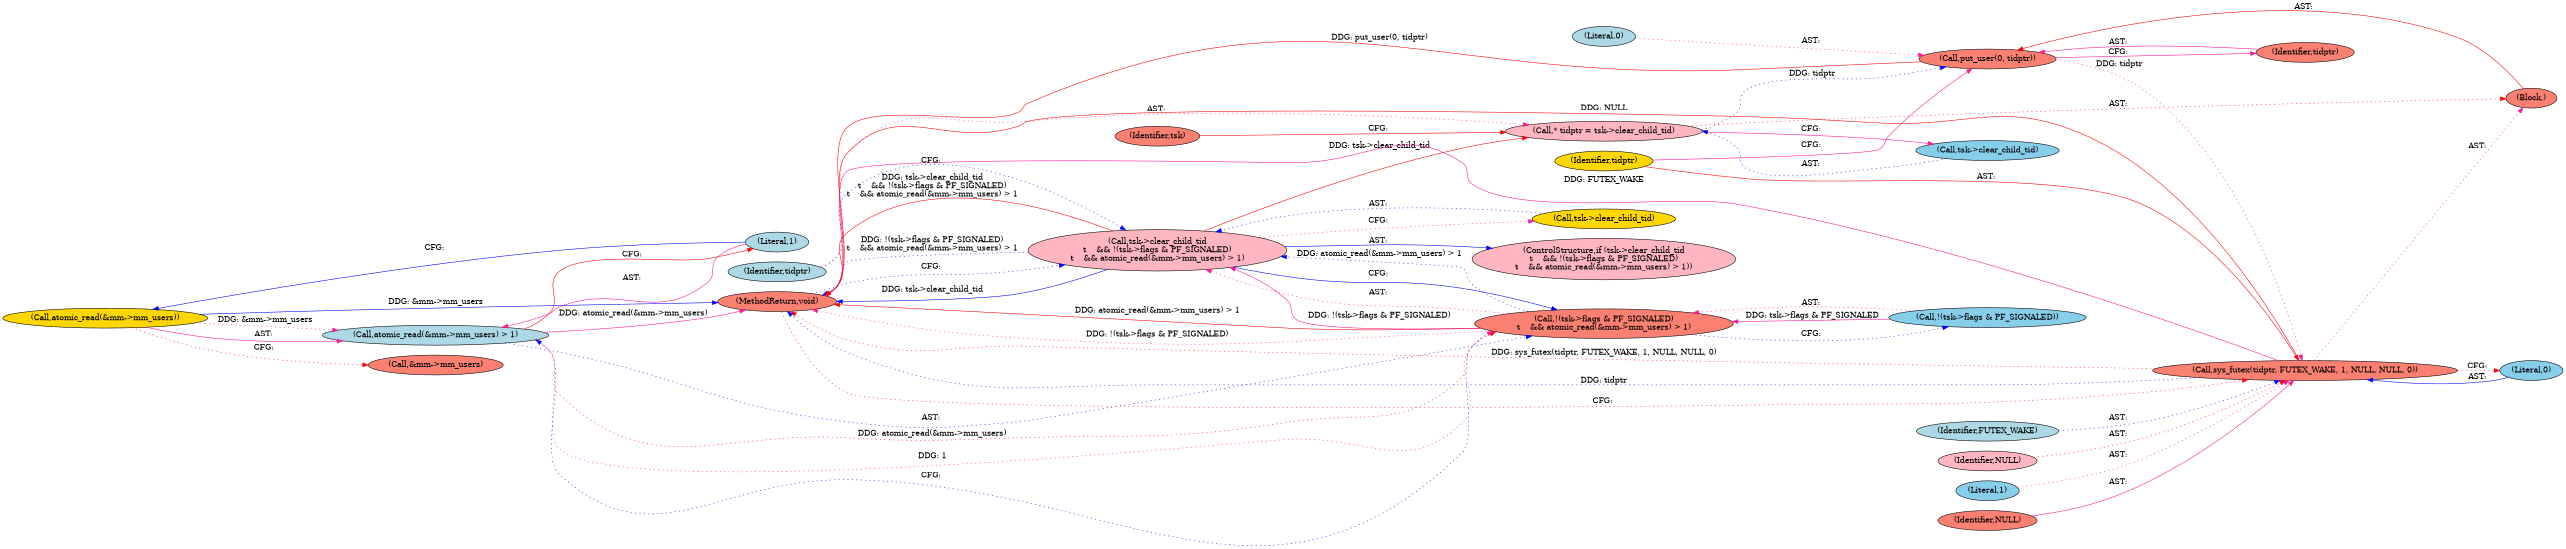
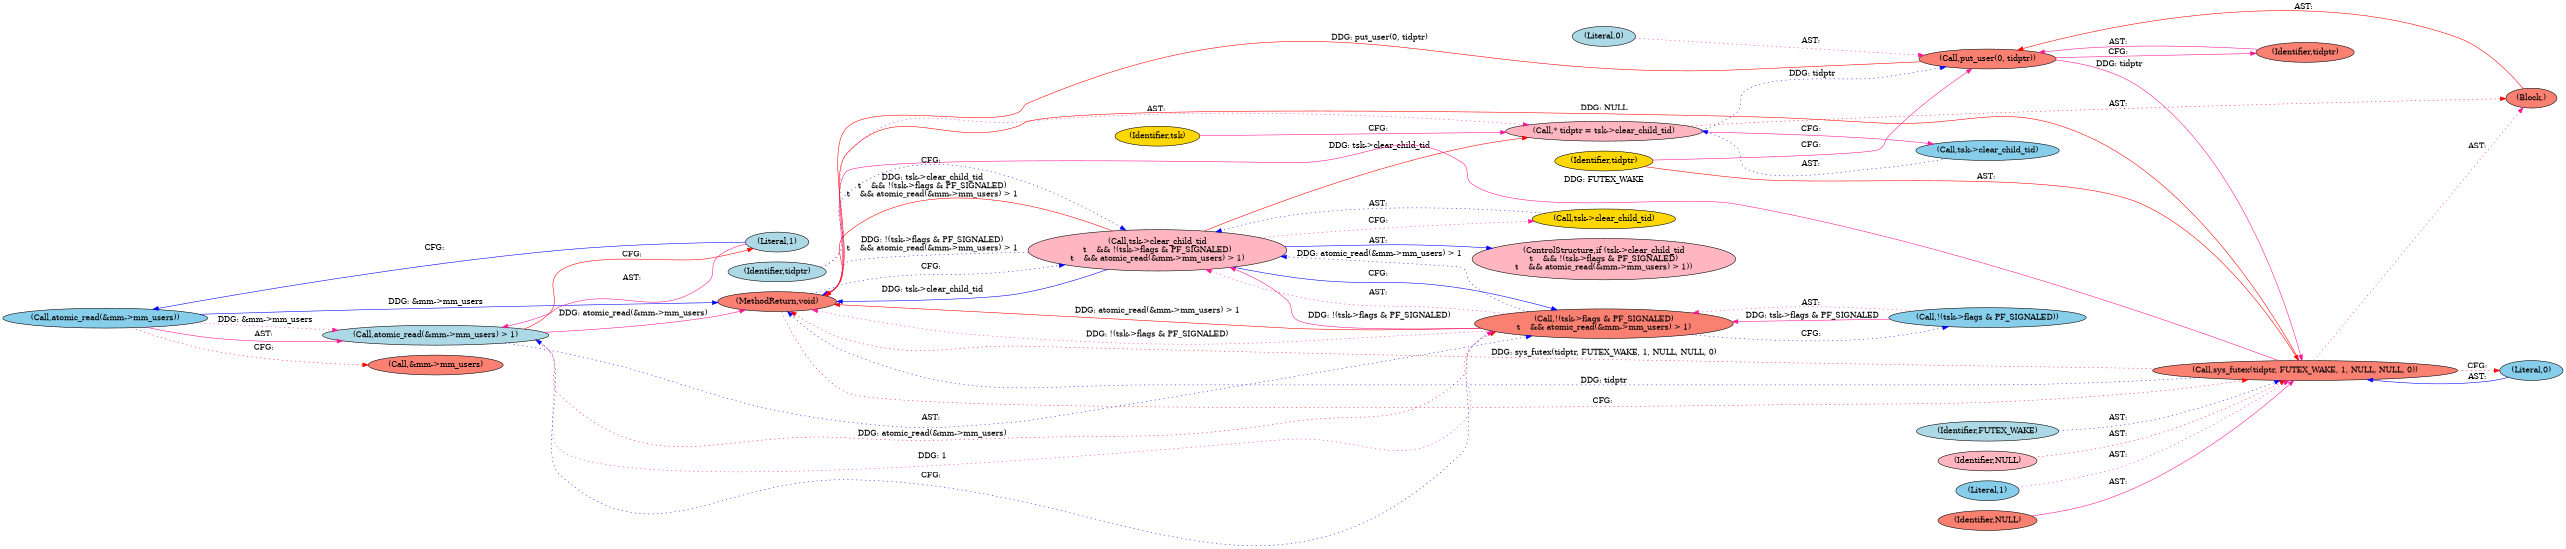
edge "(Identifier,tsk)" -> "(Call,* tidptr = tsk->clear_child_tid)": color red -> deeppink
node "(Identifier,tsk)": fillcolor salmon -> gold
edge "(Call,put_user(0, tidptr))" -> "(Call,sys_futex(tidptr, FUTEX_WAKE, 1, NULL, NULL, 0))": style dotted -> solid
node "(Call,atomic_read(&mm->mm_users))": fillcolor gold -> skyblue
